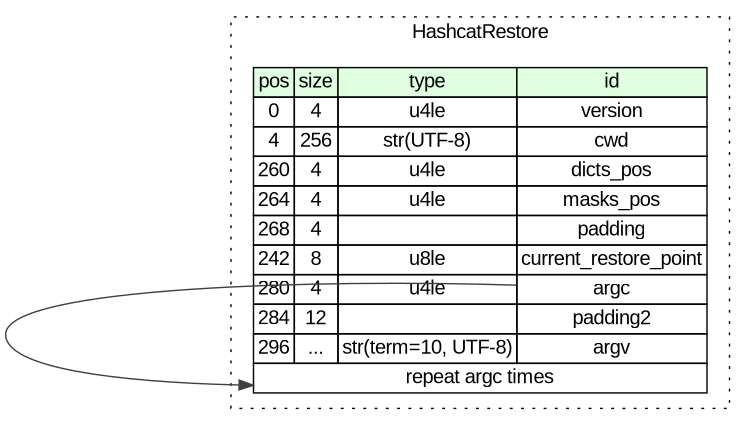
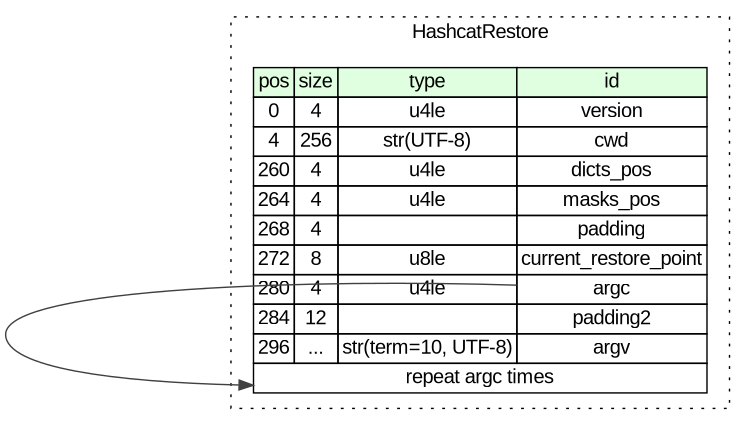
node "pos": text "242" -> "272"
